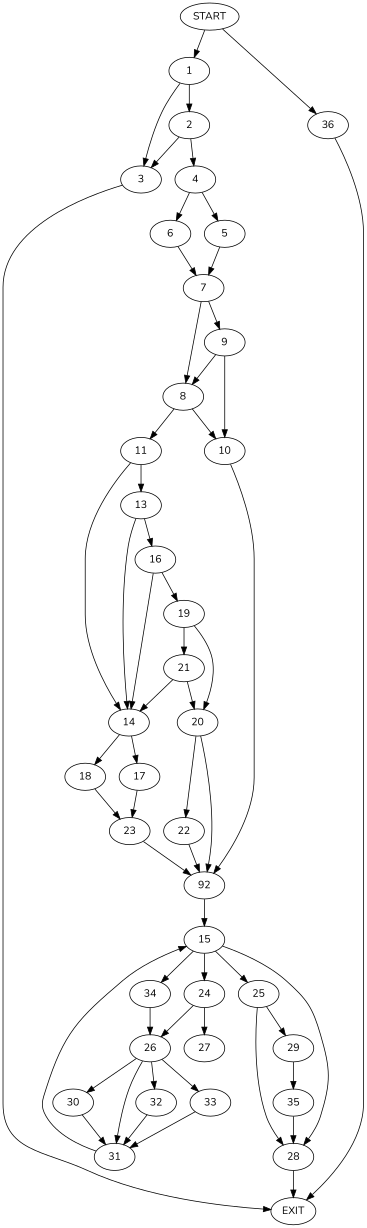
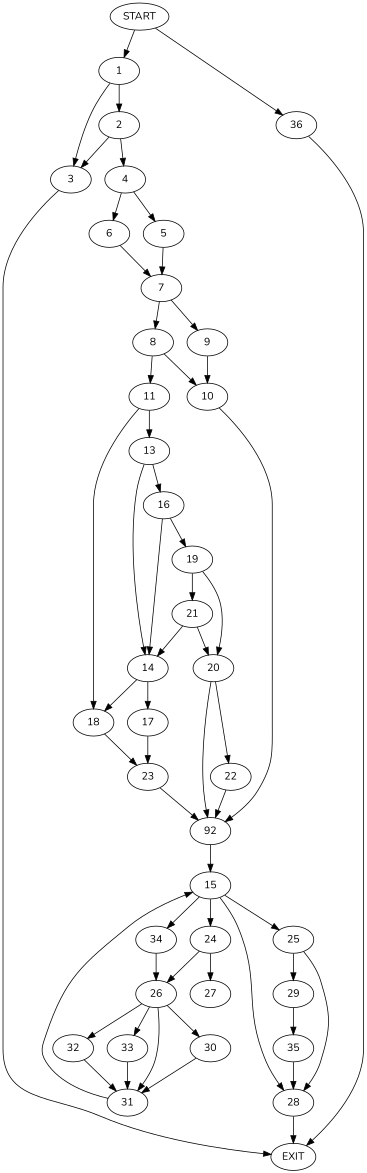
edge "9" -> "8": removed
edge "11" -> "14": now "11" -> "18"
